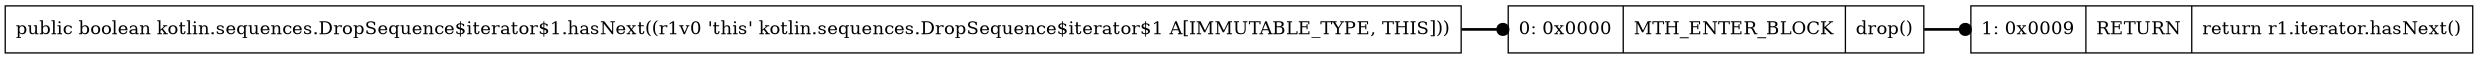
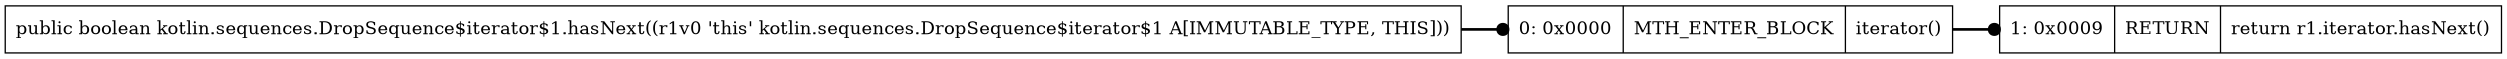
node "0: 0x0000": text "drop()" -> "iterator()"
